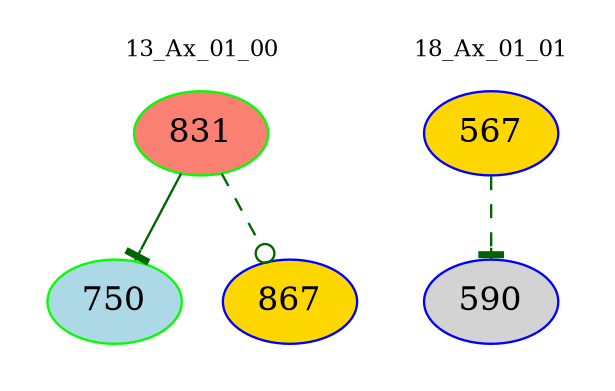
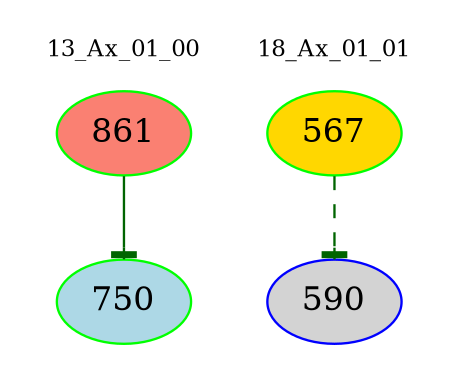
node "831": label "831" -> "861"
node "567": color blue -> green
node "867": removed
